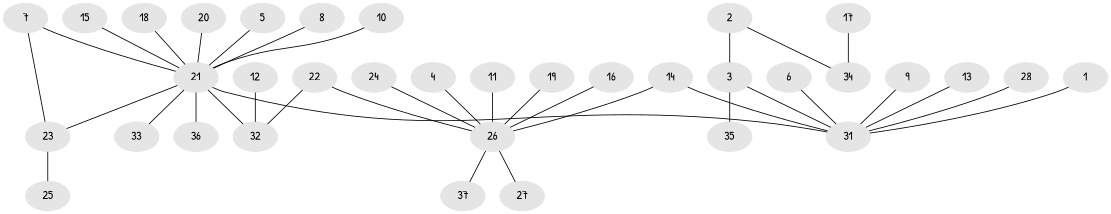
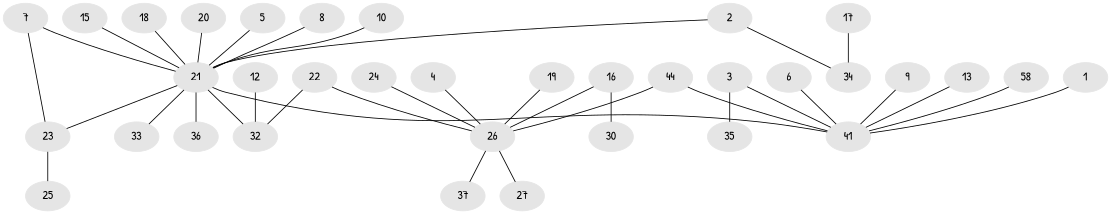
edge "2" -- "3": now "2" -- "21"
node "11": removed
node "14": label "14" -> "44"
node "28": label "28" -> "58"
node "30": added
node "31": label "31" -> "41"
